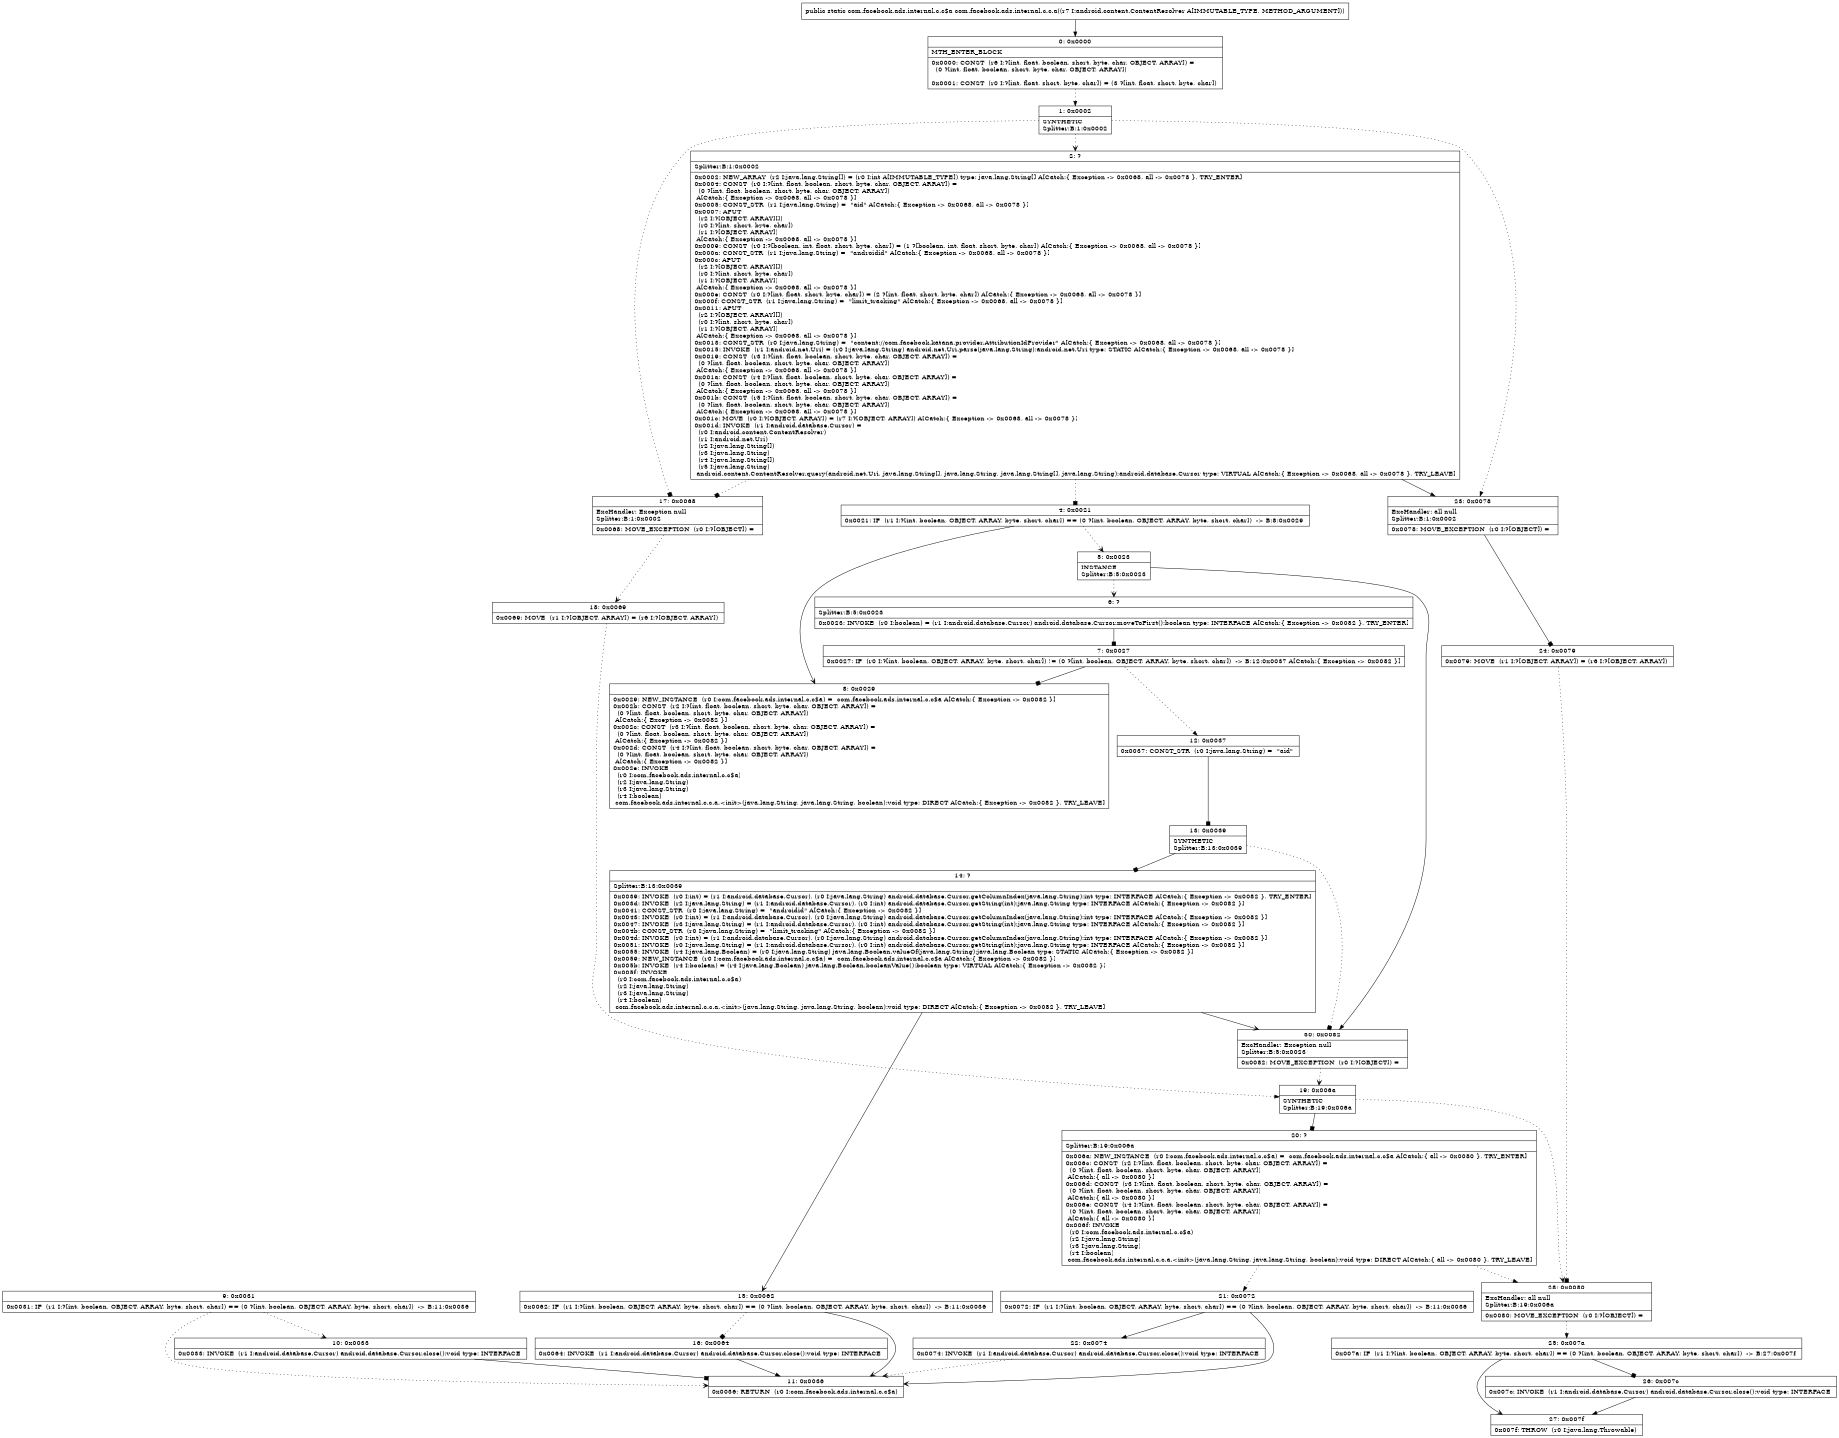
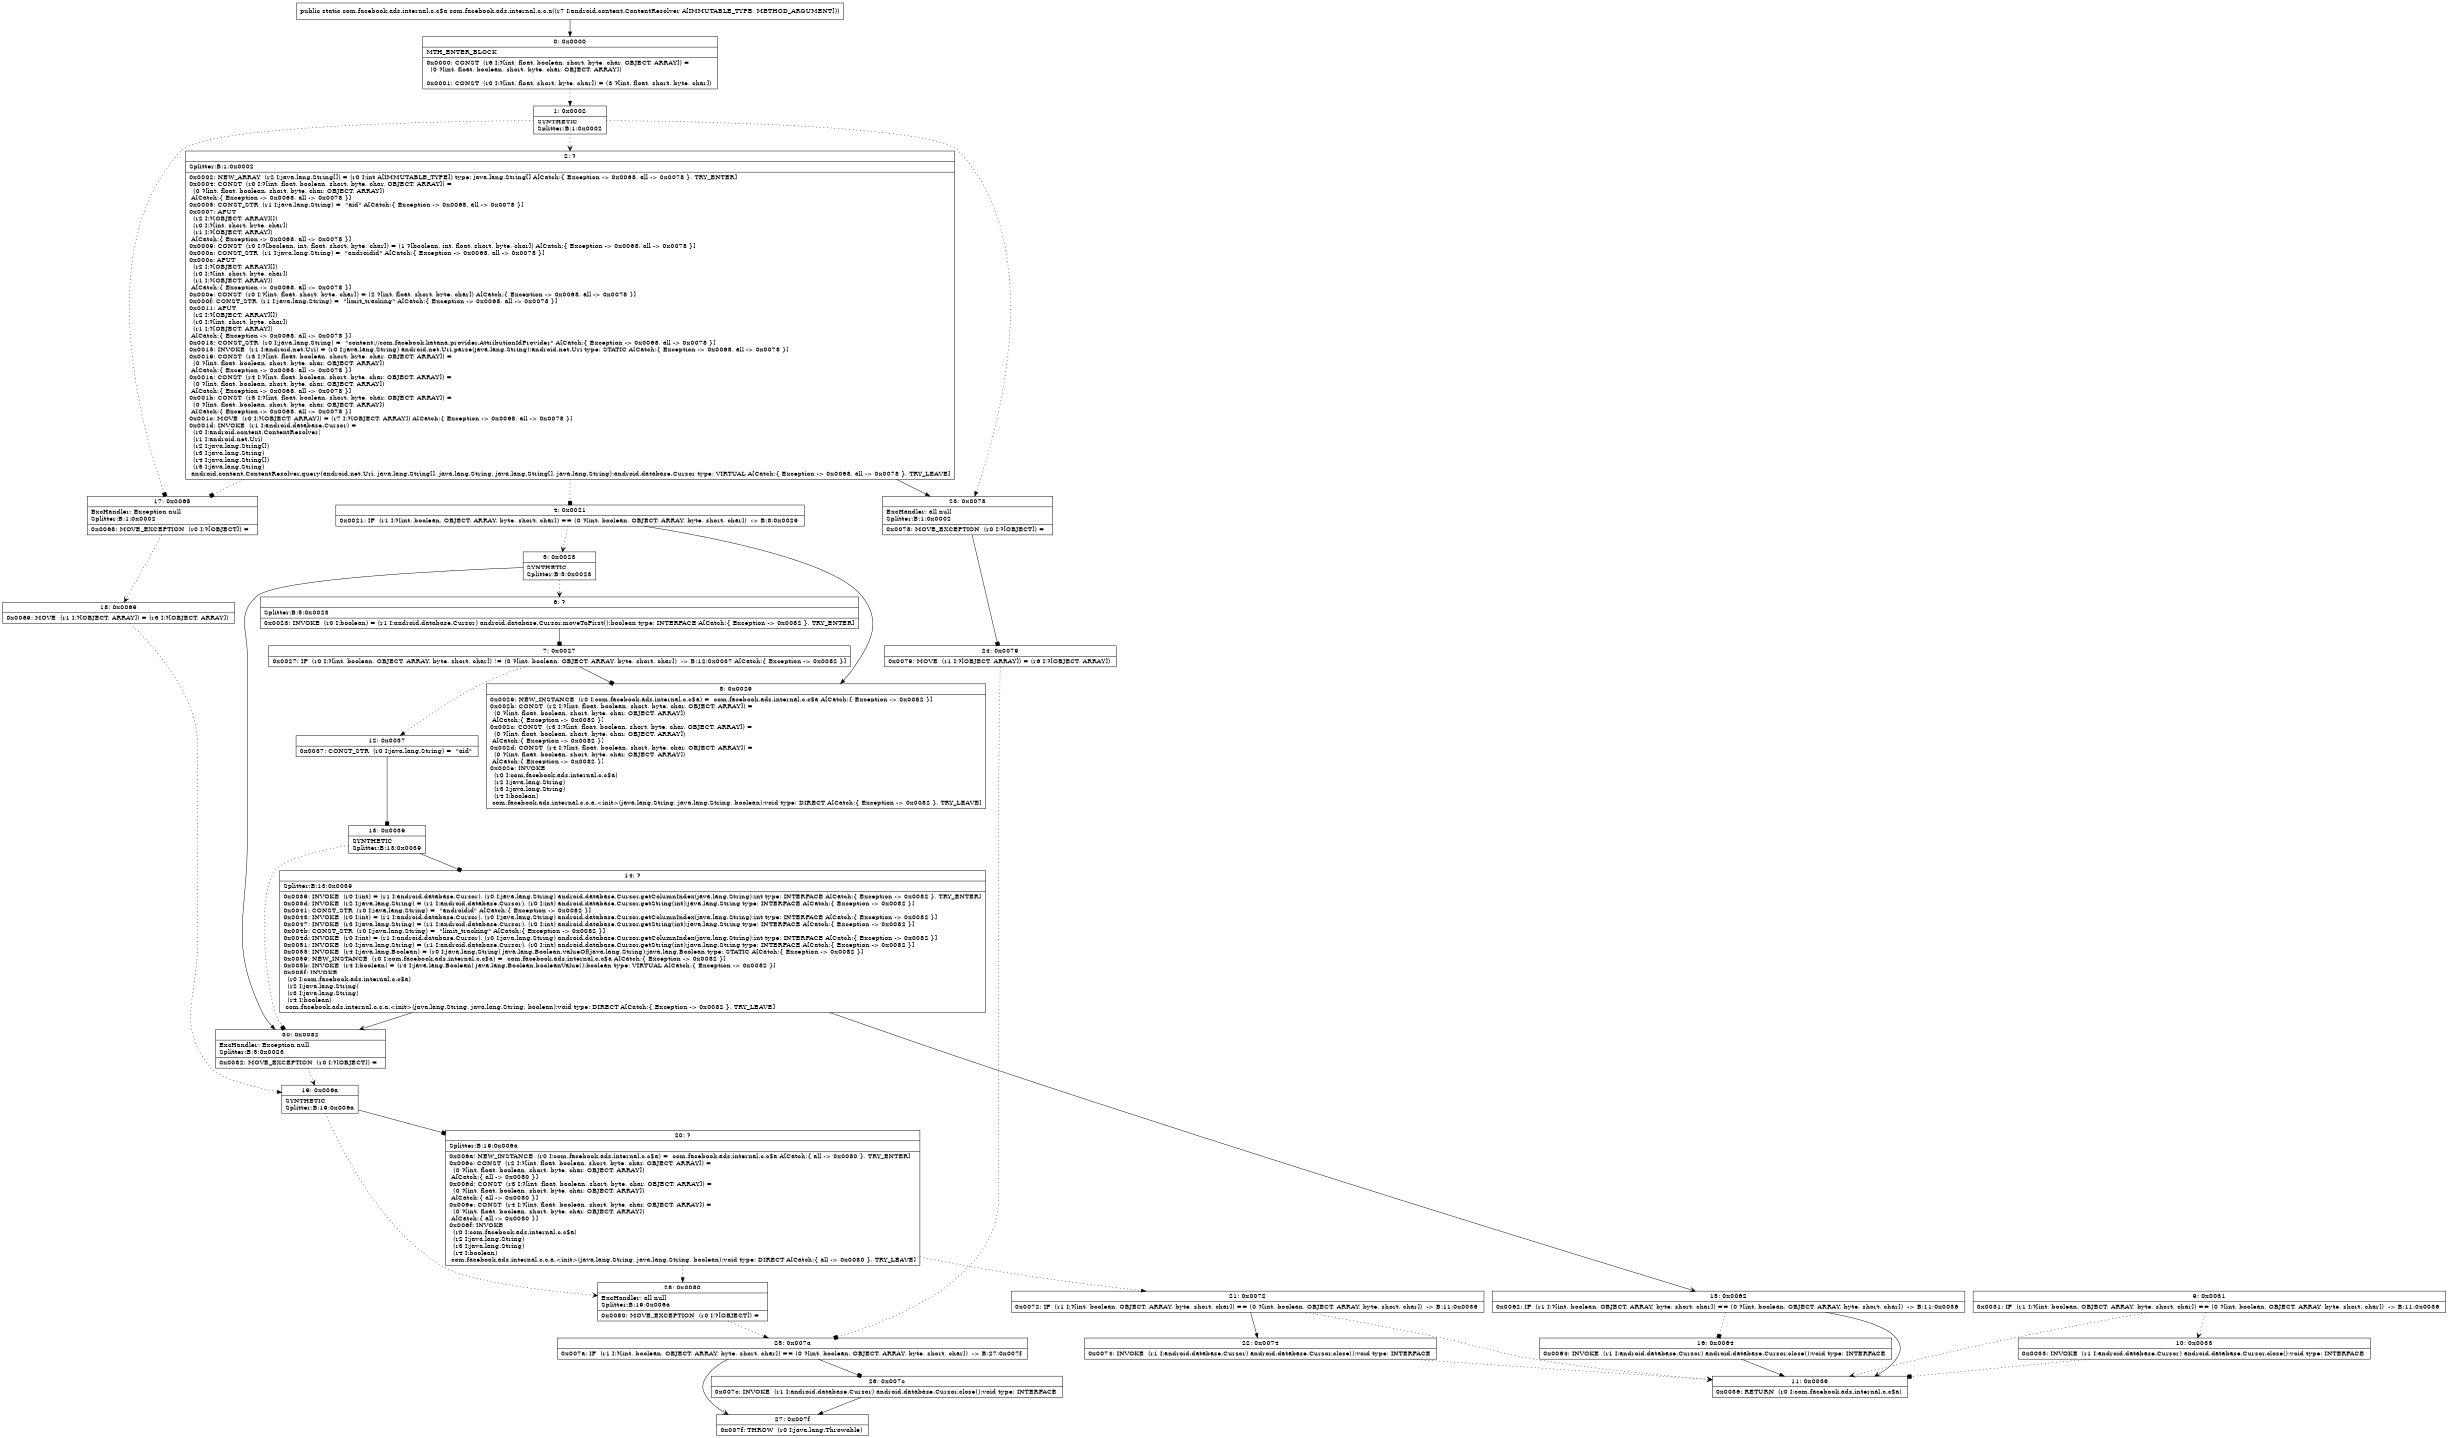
edge "4: 0x0021" -> "8: 0x0029": arrowhead vee -> normal
node "5: 0x0023": text "INSTANCE" -> "SYNTHETIC"
edge "24: 0x0079" -> "28: 0x0080": now "24: 0x0079" -> "25: 0x007a"
edge "10: 0x0033" -> "11: 0x0036": style solid -> dotted
edge "21: 0x0072" -> "11: 0x0036": style solid -> dotted
